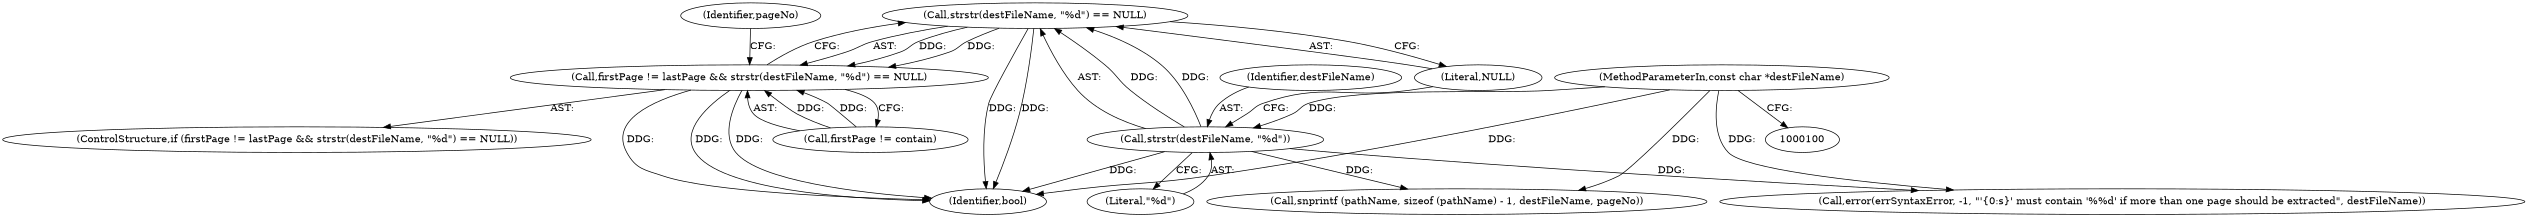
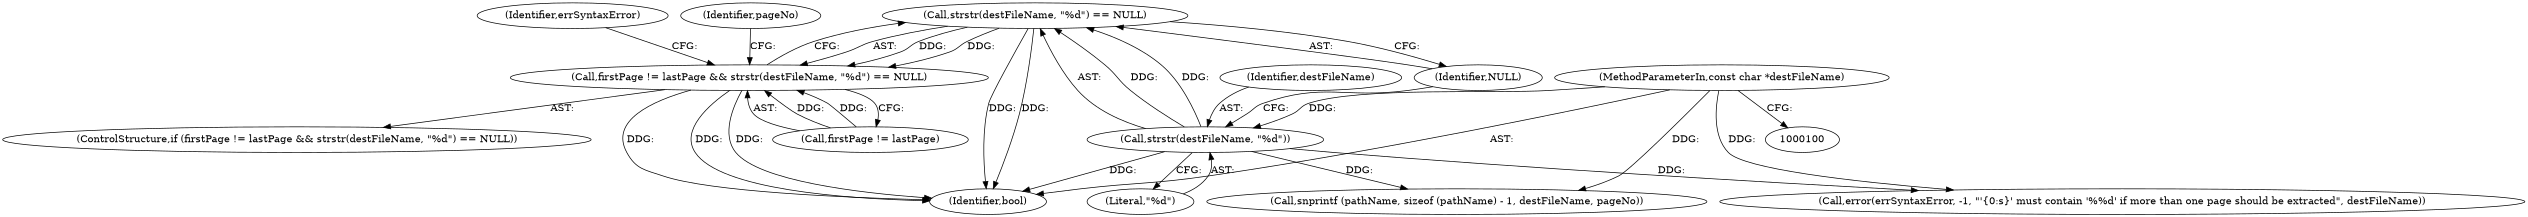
node "(Identifier,errSyntaxError)": added
node "(Literal,NULL)": label "(Literal,NULL)" -> "(Identifier,NULL)"
node "(Call,firstPage != contain)": label "(Call,firstPage != contain)" -> "(Call,firstPage != lastPage)"
edge "(MethodParameterIn,const char *destFileName)" -> "(Identifier,bool)": label "DDG: " -> "AST: "
